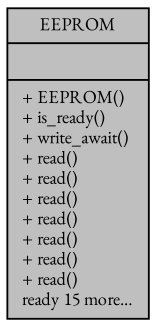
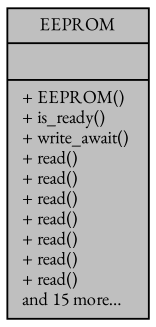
node "EEPROM": text "ready 15 more..." -> "and 15 more..."
